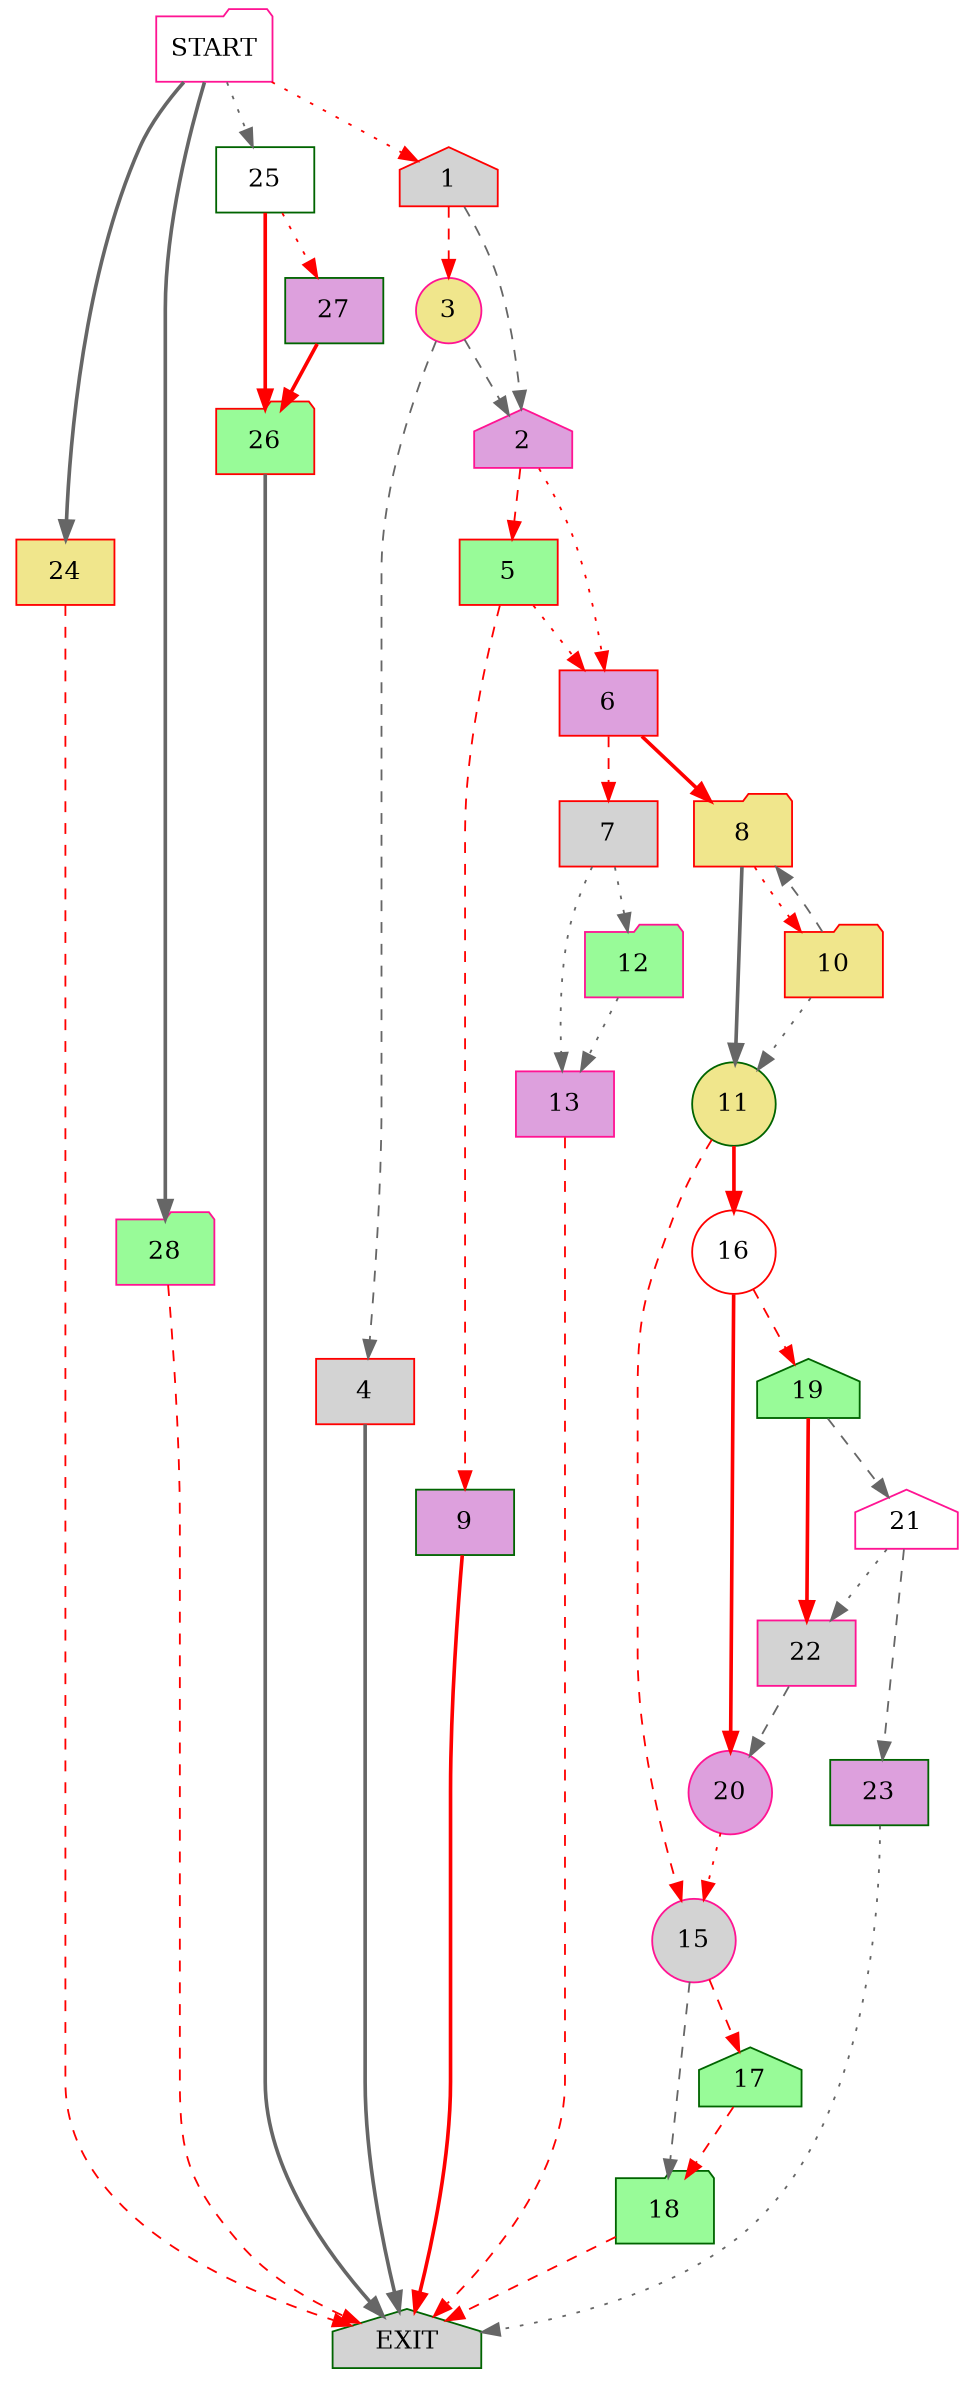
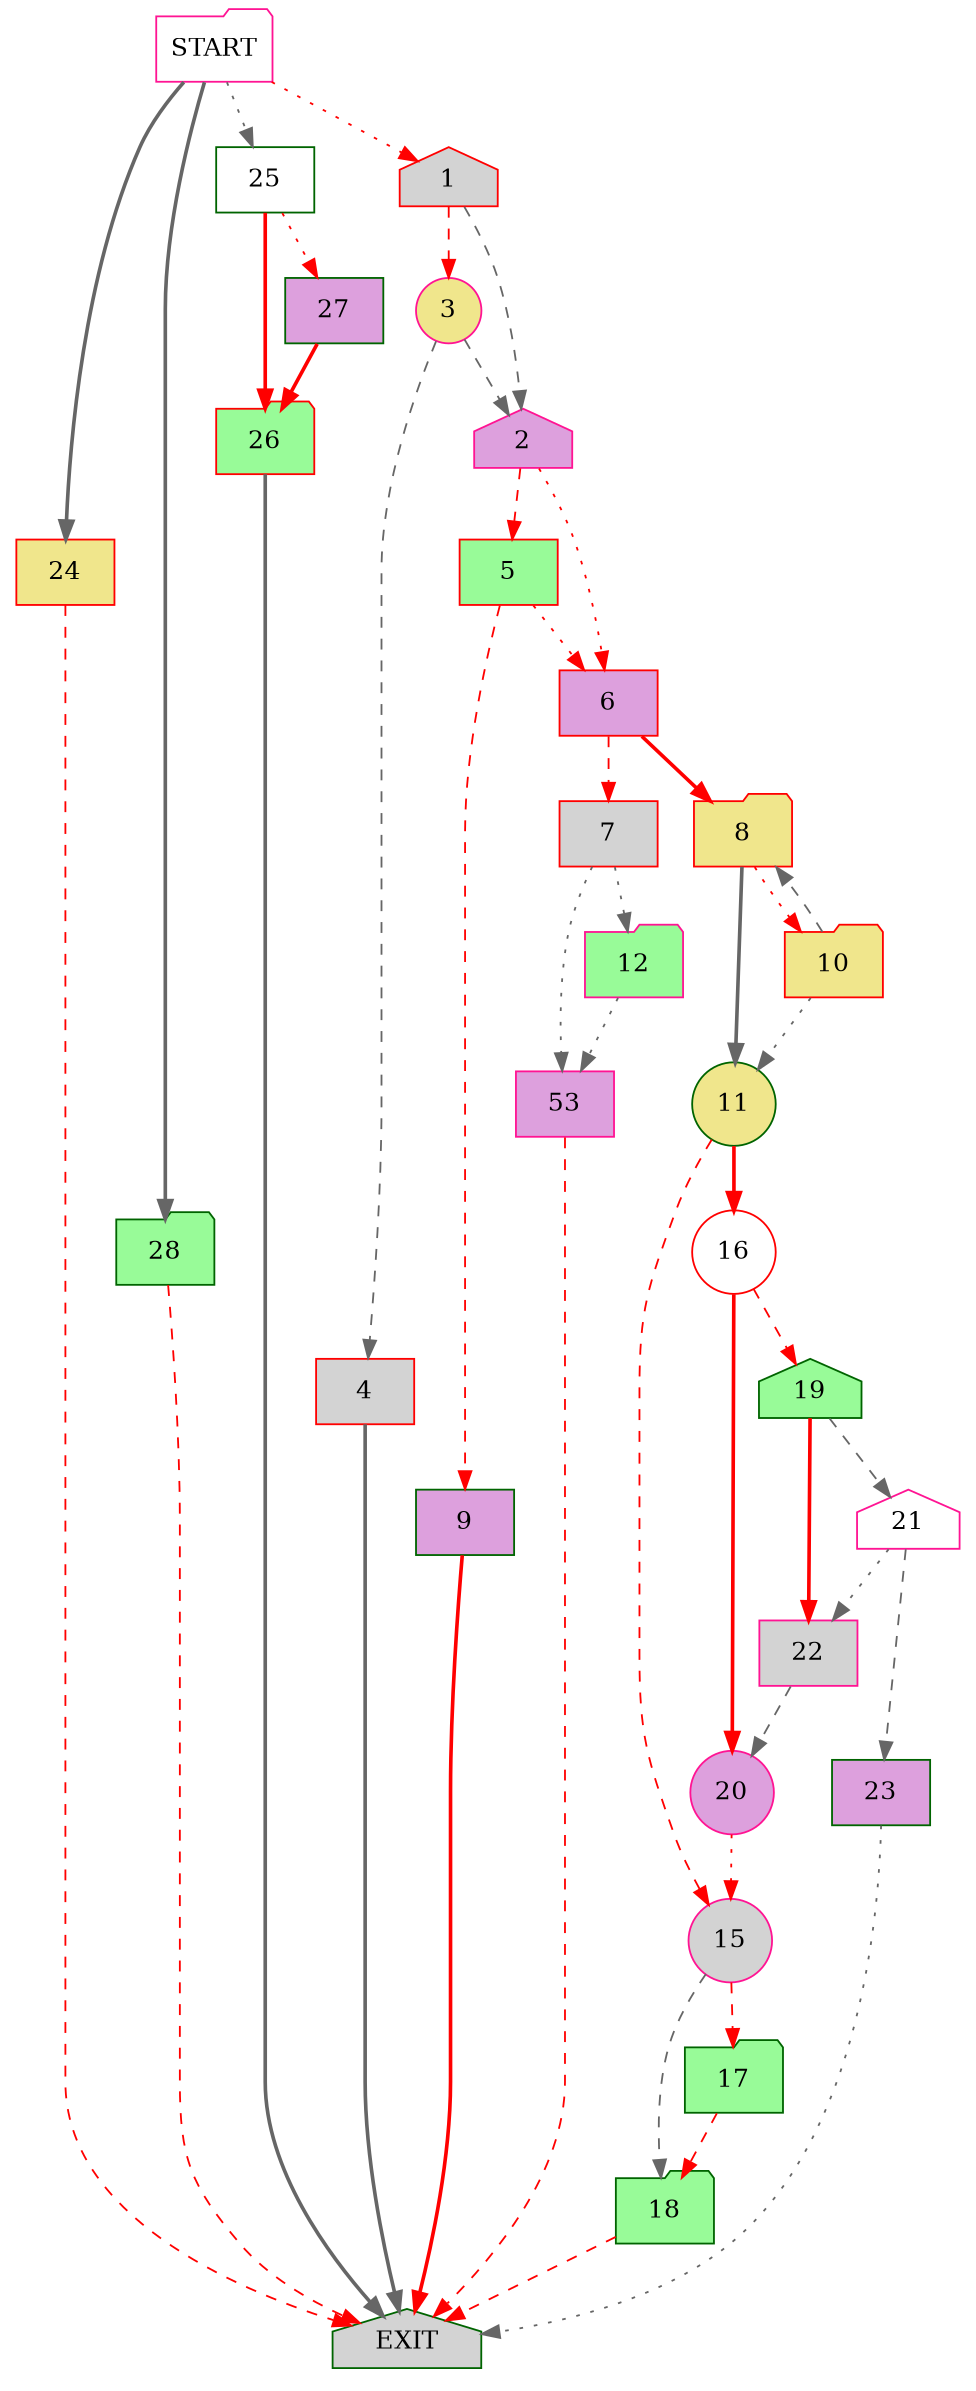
node "13": label "13" -> "53"
node "28": color deeppink -> darkgreen
node "17": shape house -> folder
